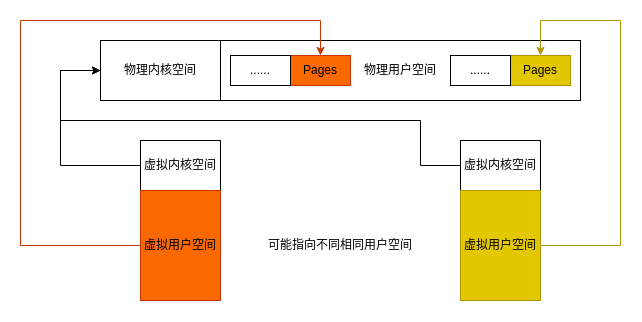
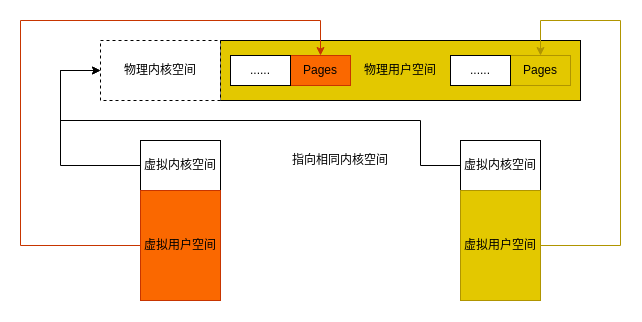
node "物理内核空间": style solid -> dashed
node "物理用户空间": fillcolor #ffffff -> #e3c800
node "指向相同内核空间": added
node "可能指向不同相同用户空间": removed
